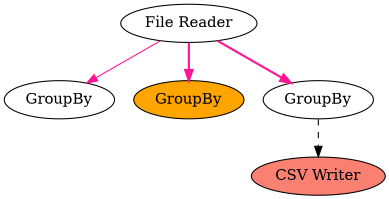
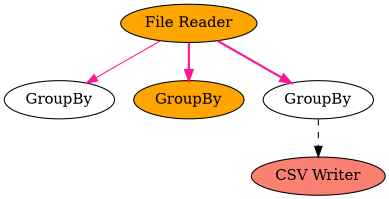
node "File Reader": fillcolor white -> orange
